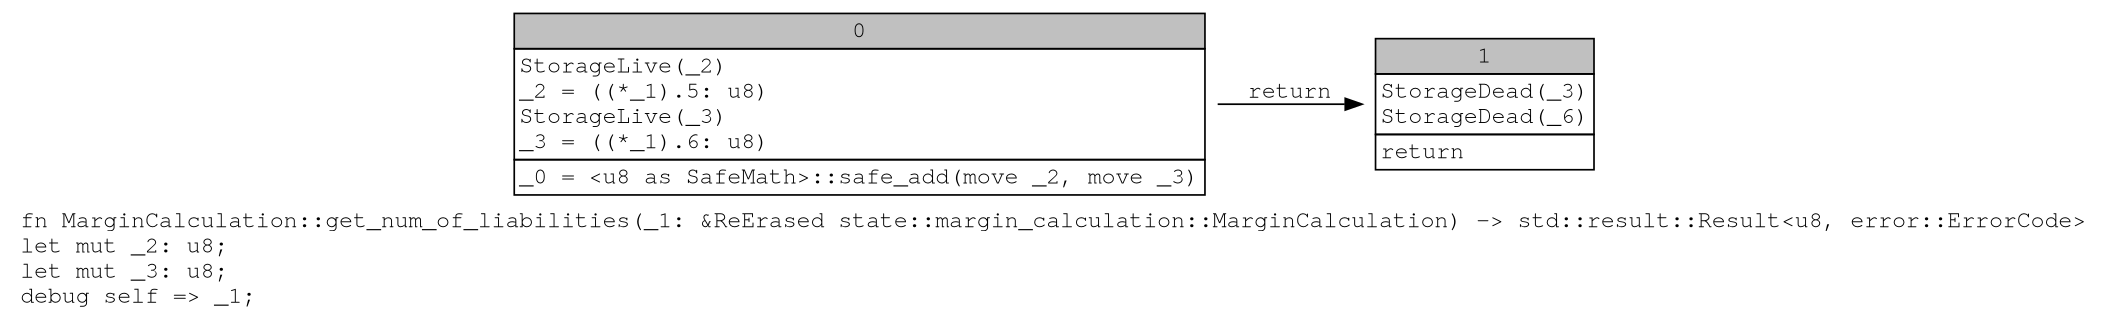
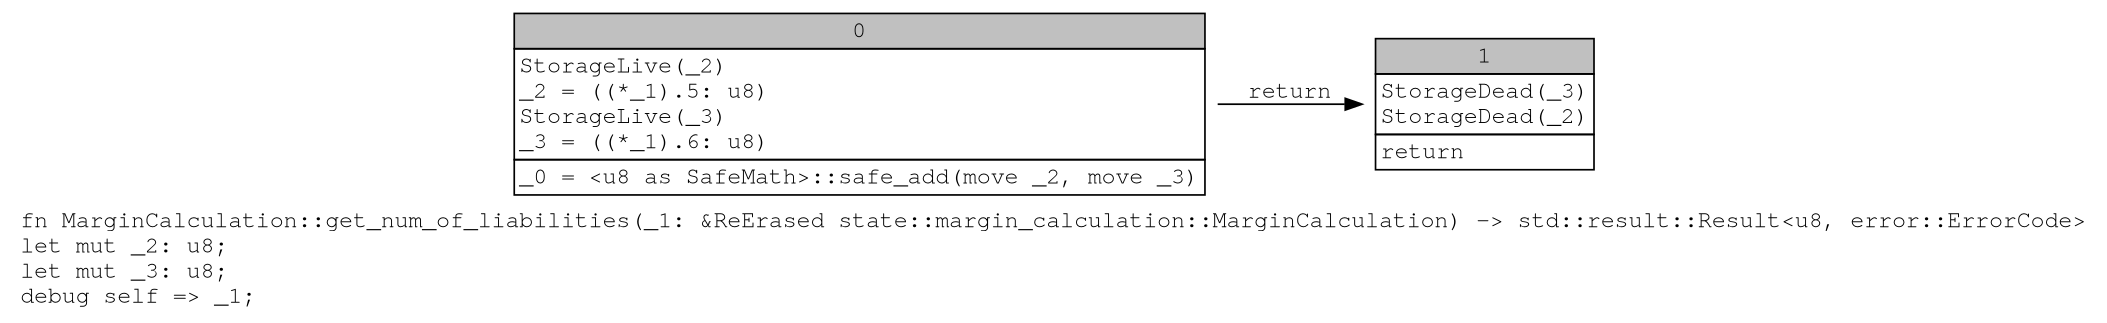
node "1": text "StorageDead(_6)" -> "StorageDead(_2)"
